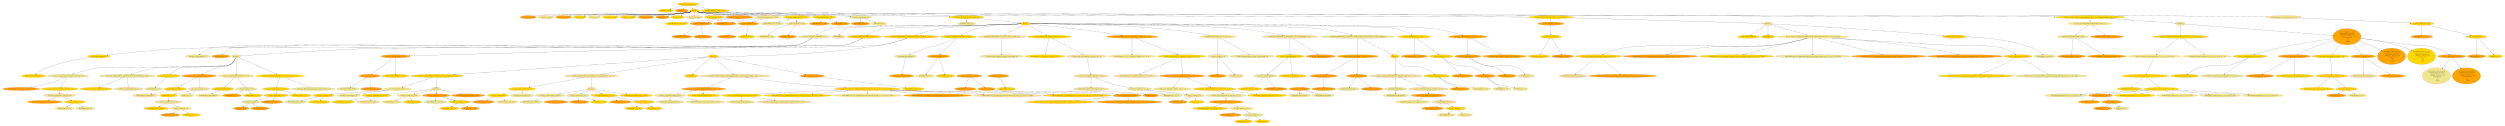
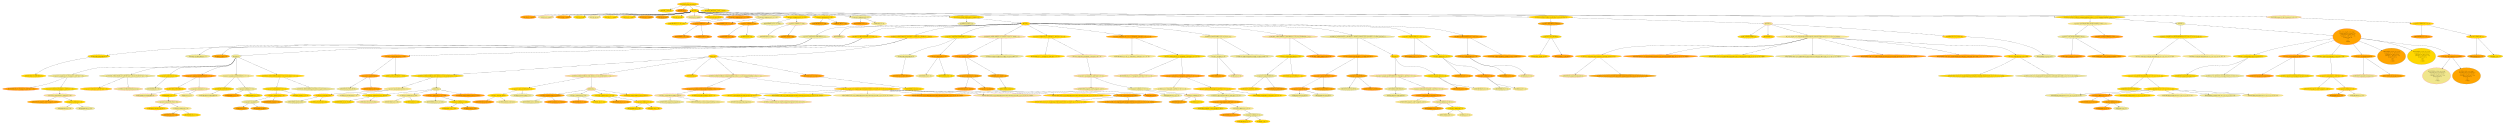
node "(<operator>.lessThan,v5 - (int)v8 < 2)": added
node "(<operators>.assignmentOr,v6 |= 0x202u)": fillcolor khaki -> orange
